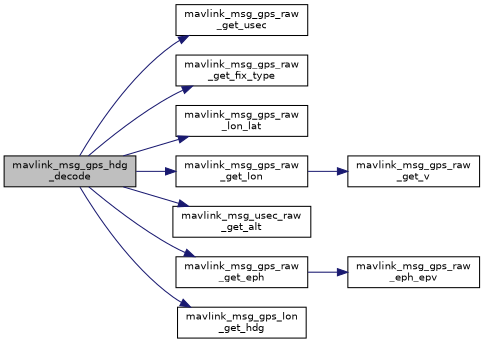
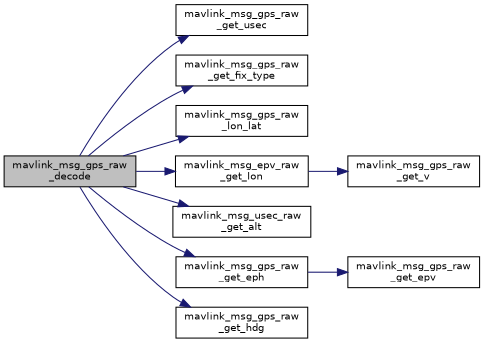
node "mavlink_msg_gps_hdg _decode": label "mavlink_msg_gps_hdg _decode" -> "mavlink_msg_gps_raw _decode"
node "mavlink_msg_gps_raw _get_lon": label "mavlink_msg_gps_raw _get_lon" -> "mavlink_msg_epv_raw _get_lon"
node "mavlink_msg_gps_raw _eph_epv": label "mavlink_msg_gps_raw _eph_epv" -> "mavlink_msg_gps_raw _get_epv"
node "mavlink_msg_gps_lon _get_hdg": label "mavlink_msg_gps_lon _get_hdg" -> "mavlink_msg_gps_raw _get_hdg"
